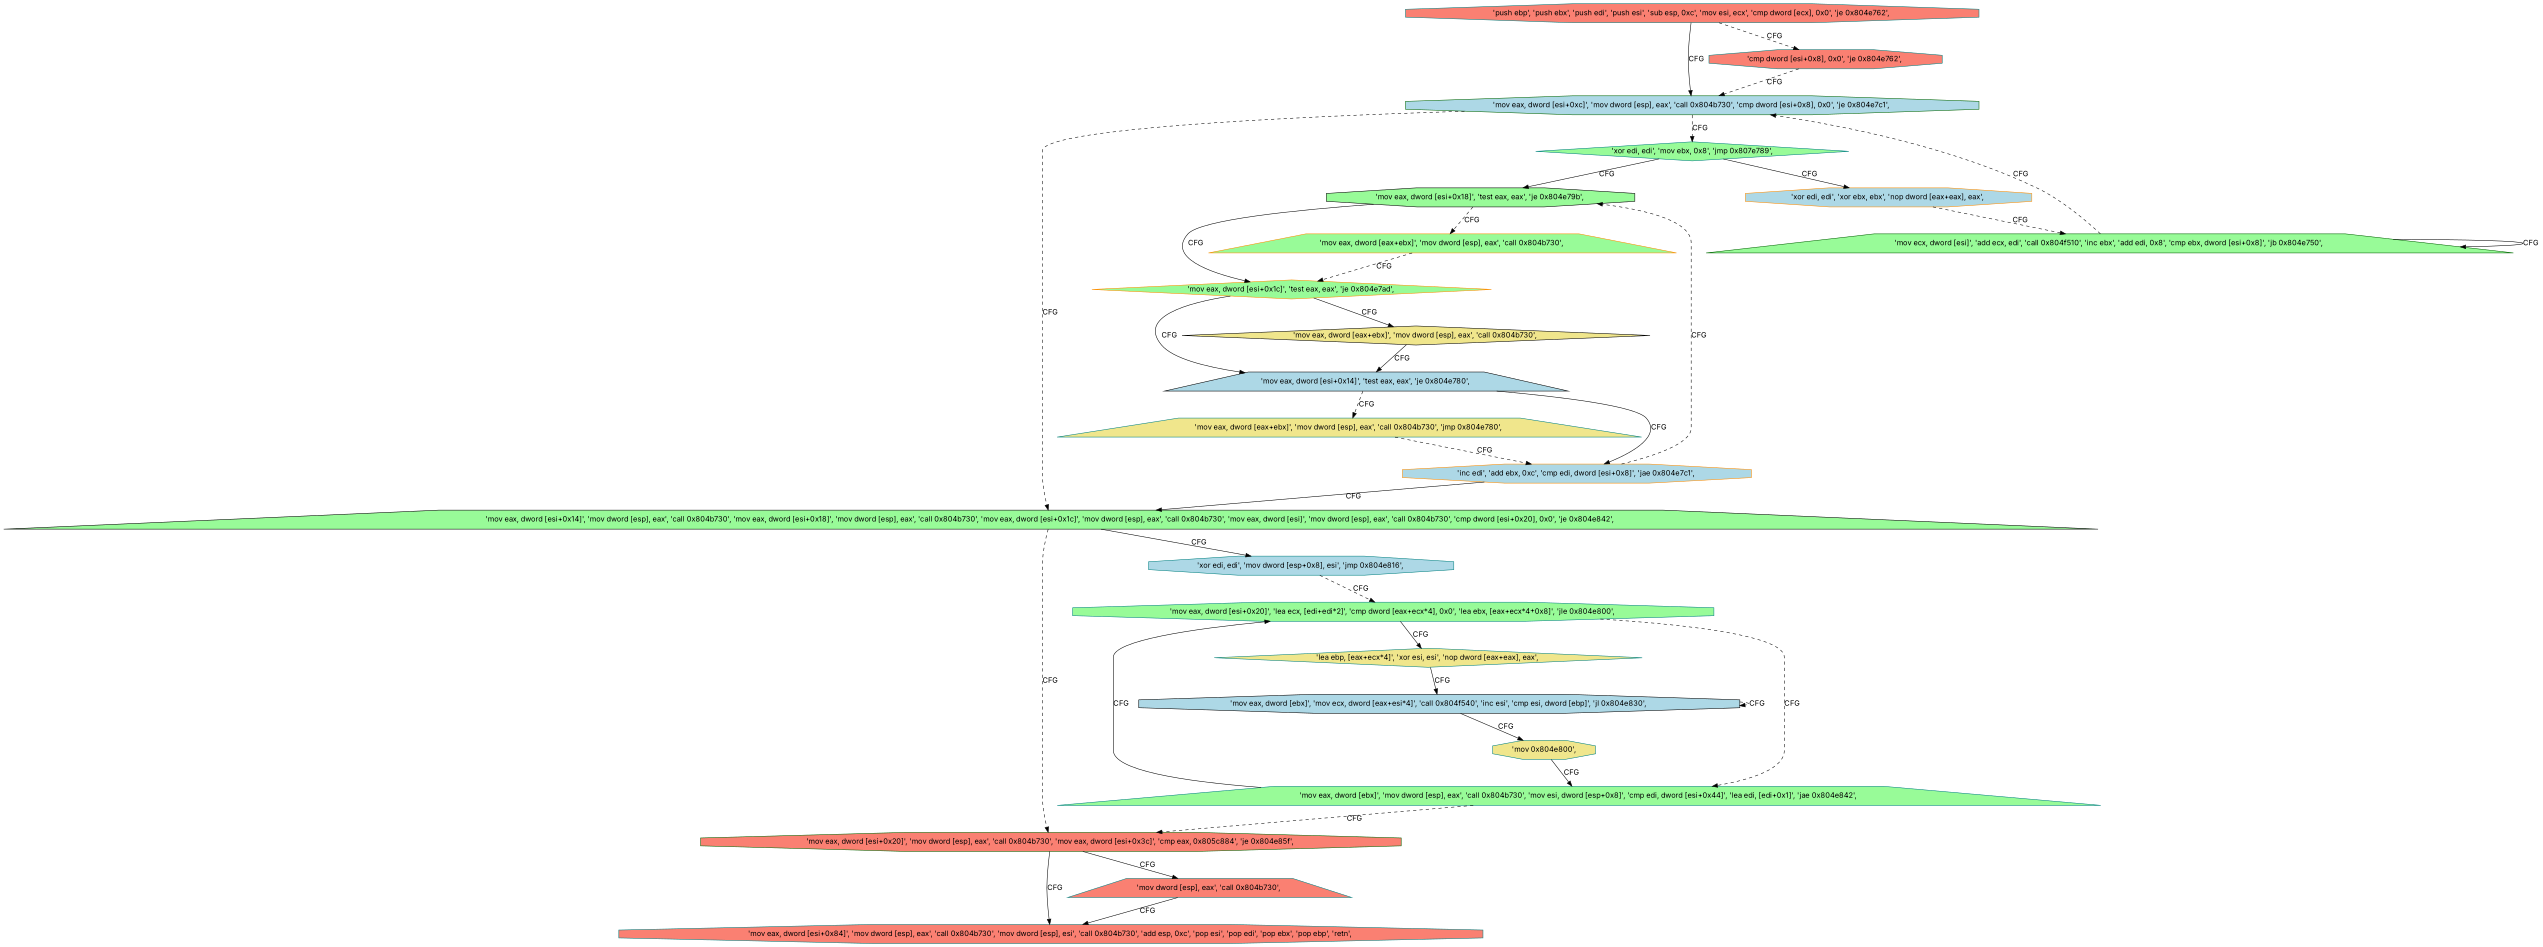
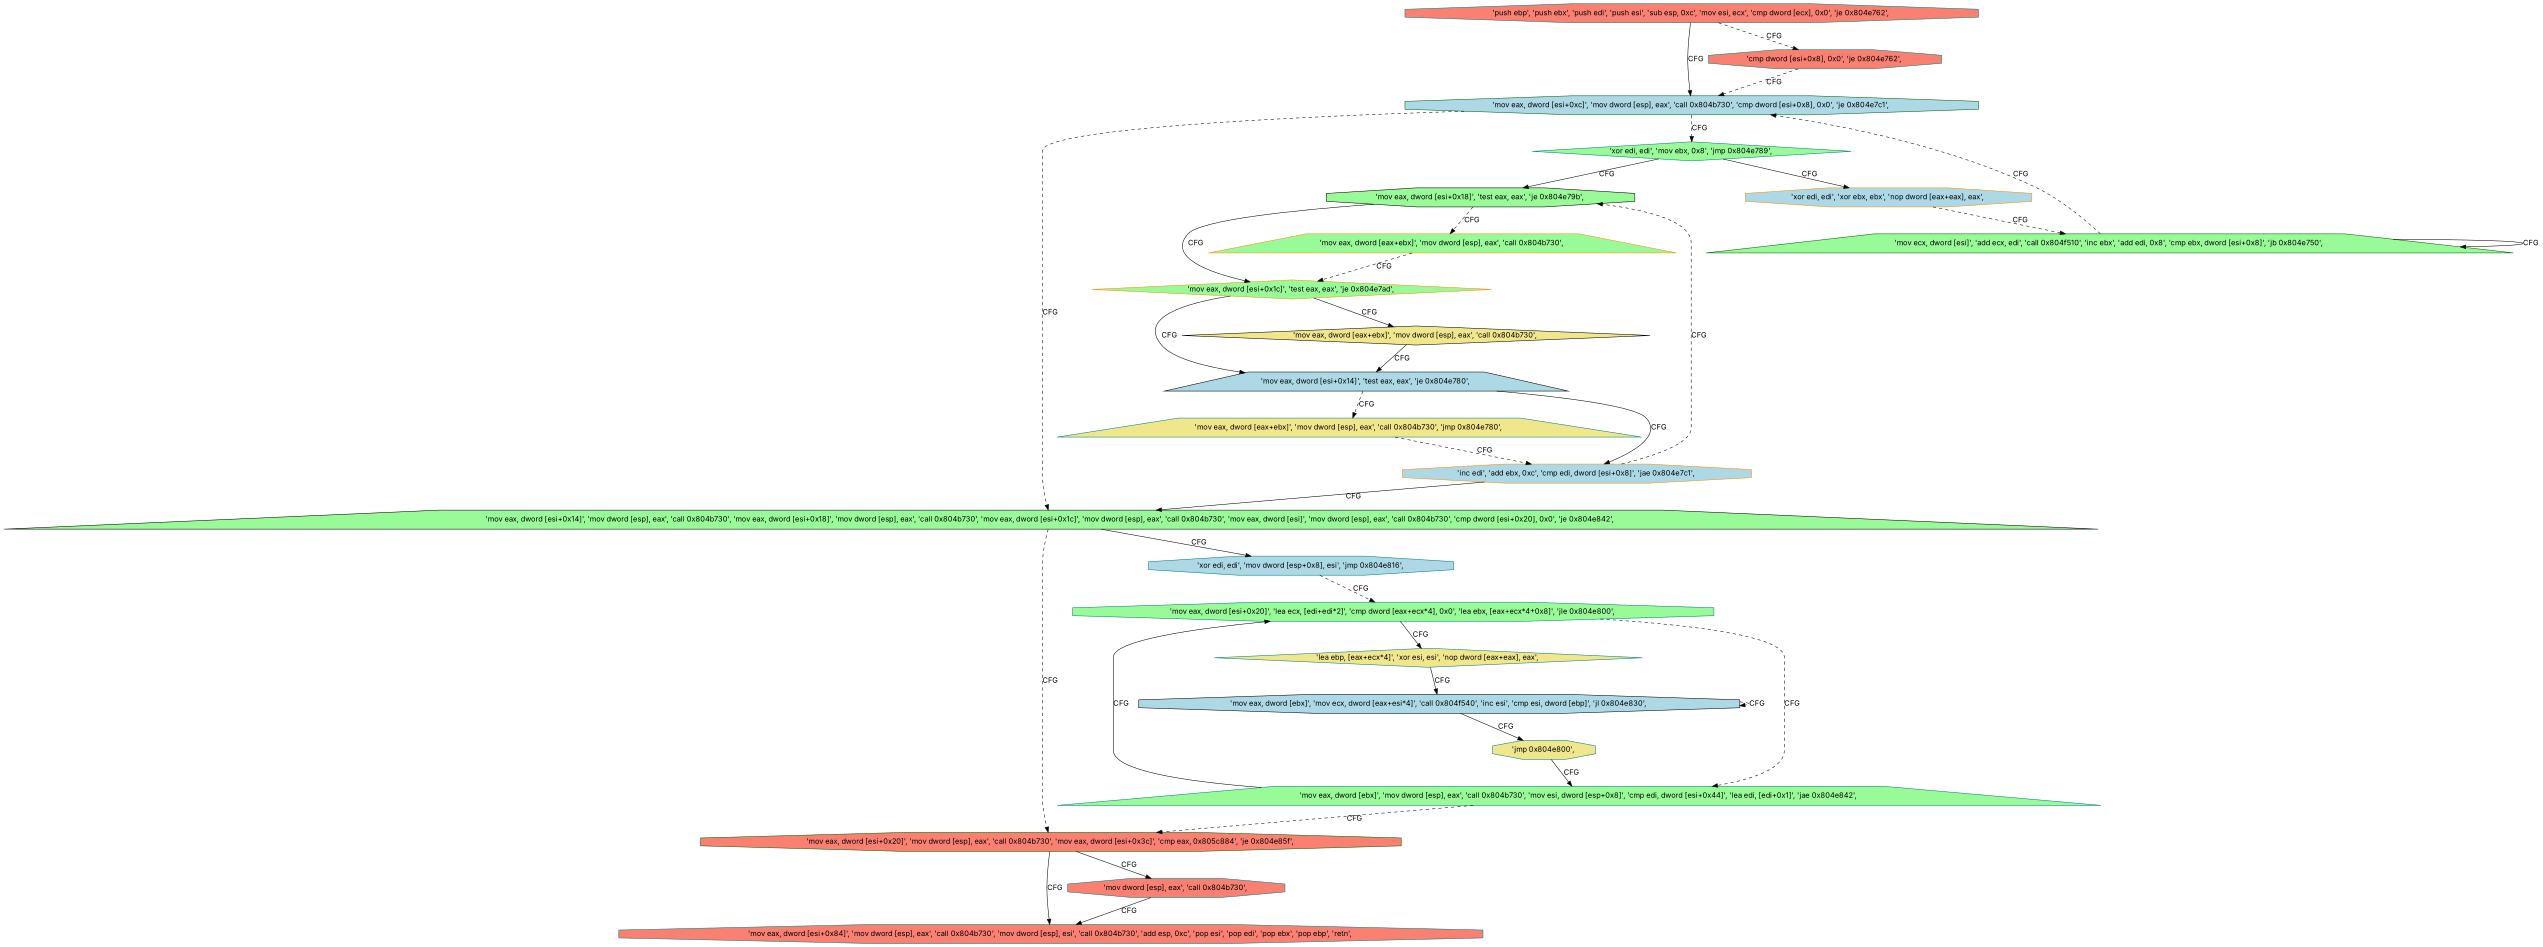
node "'xor edi, edi', 'mov ebx, 0x8', 'jmp 0x807e789',": label "'xor edi, edi', 'mov ebx, 0x8', 'jmp 0x807e789'," -> "'xor edi, edi', 'mov ebx, 0x8', 'jmp 0x804e789',"
node "'mov 0x804e800',": label "'mov 0x804e800'," -> "'jmp 0x804e800',"
node "'mov dword [esp], eax', 'call 0x804b730',": shape trapezium -> octagon
